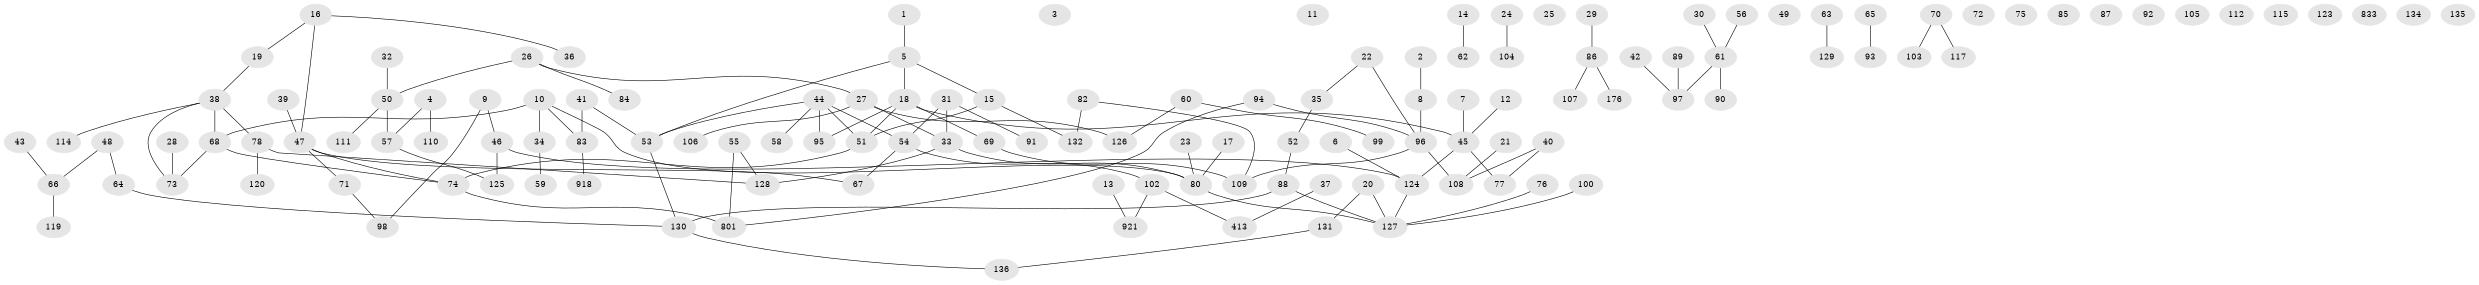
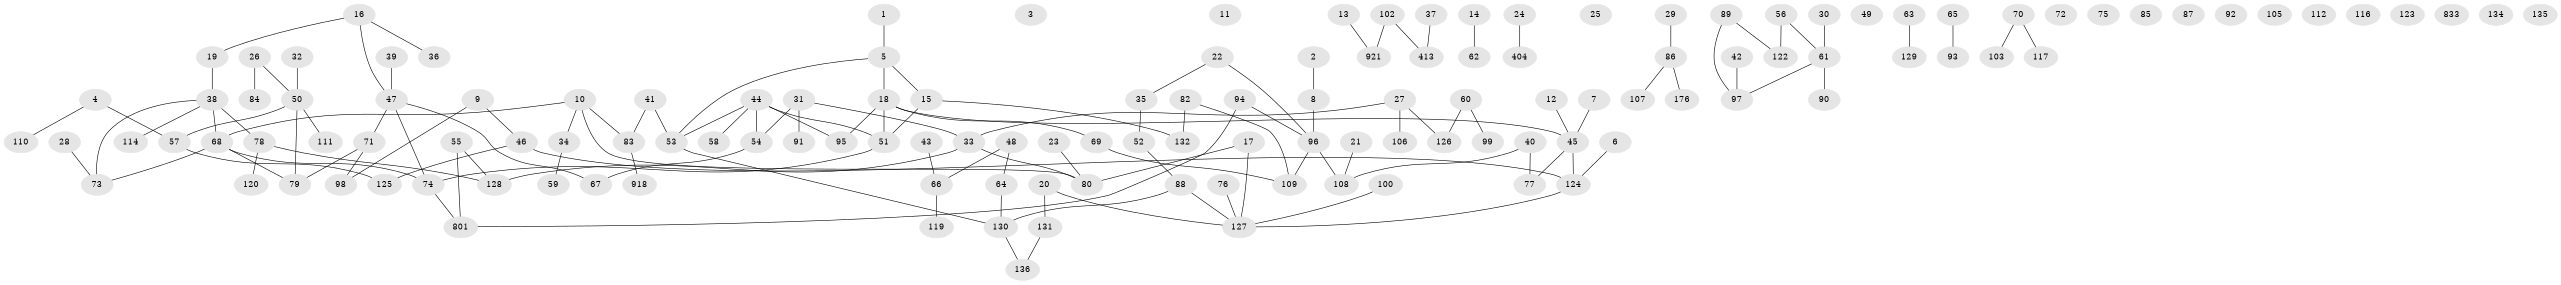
node "115": label "115" -> "116"
node "104": label "104" -> "404"
node "122": added
edge "26" -- "27": removed
edge "54" -- "102": removed
node "79": added
edge "80" -- "127": now "17" -- "127"
